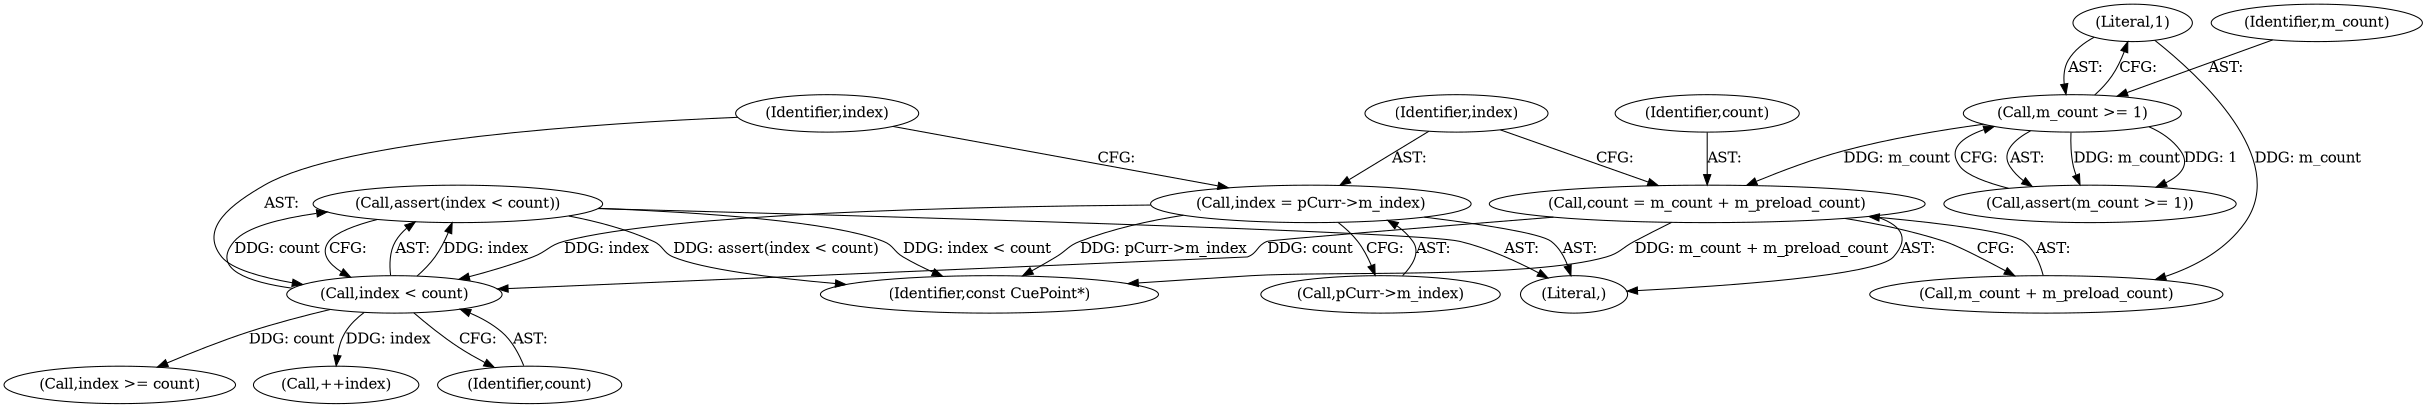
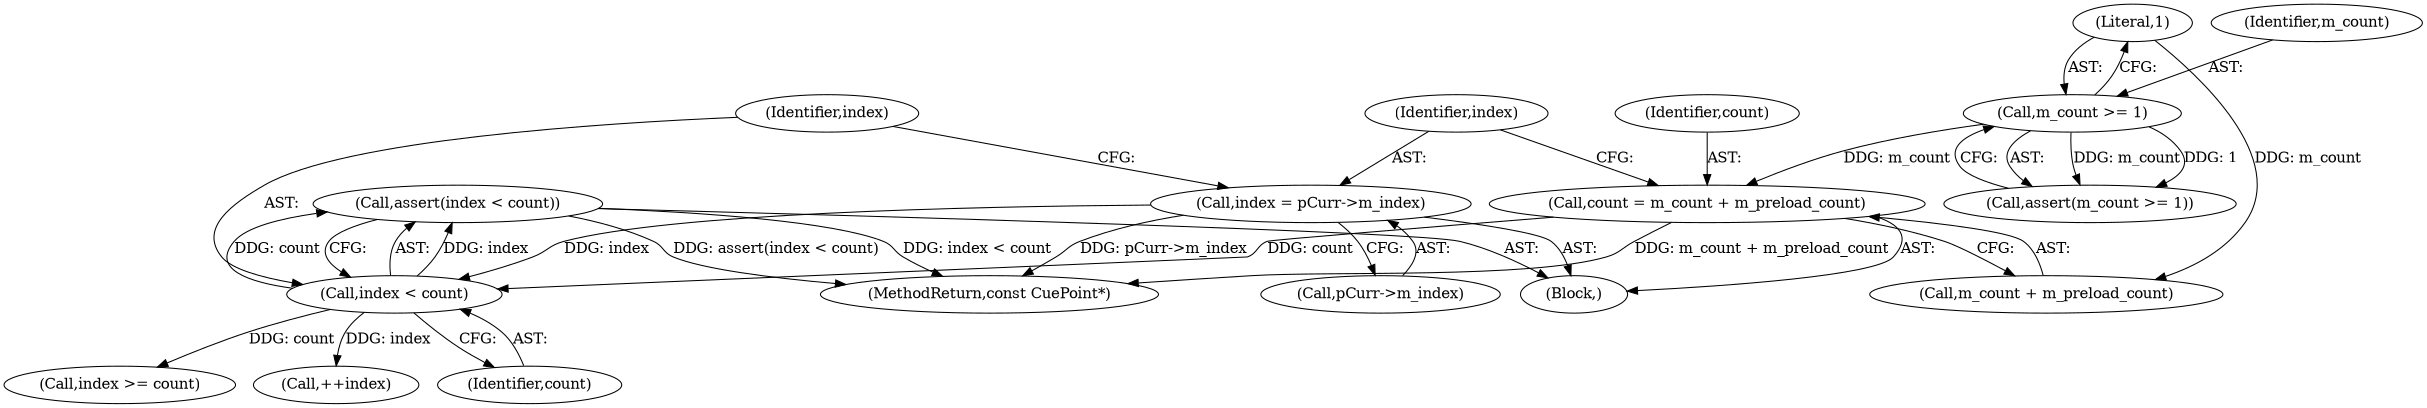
node "(Identifier,const CuePoint*)": label "(Identifier,const CuePoint*)" -> "(MethodReturn,const CuePoint*)"
node "(Literal,)": label "(Literal,)" -> "(Block,)"
